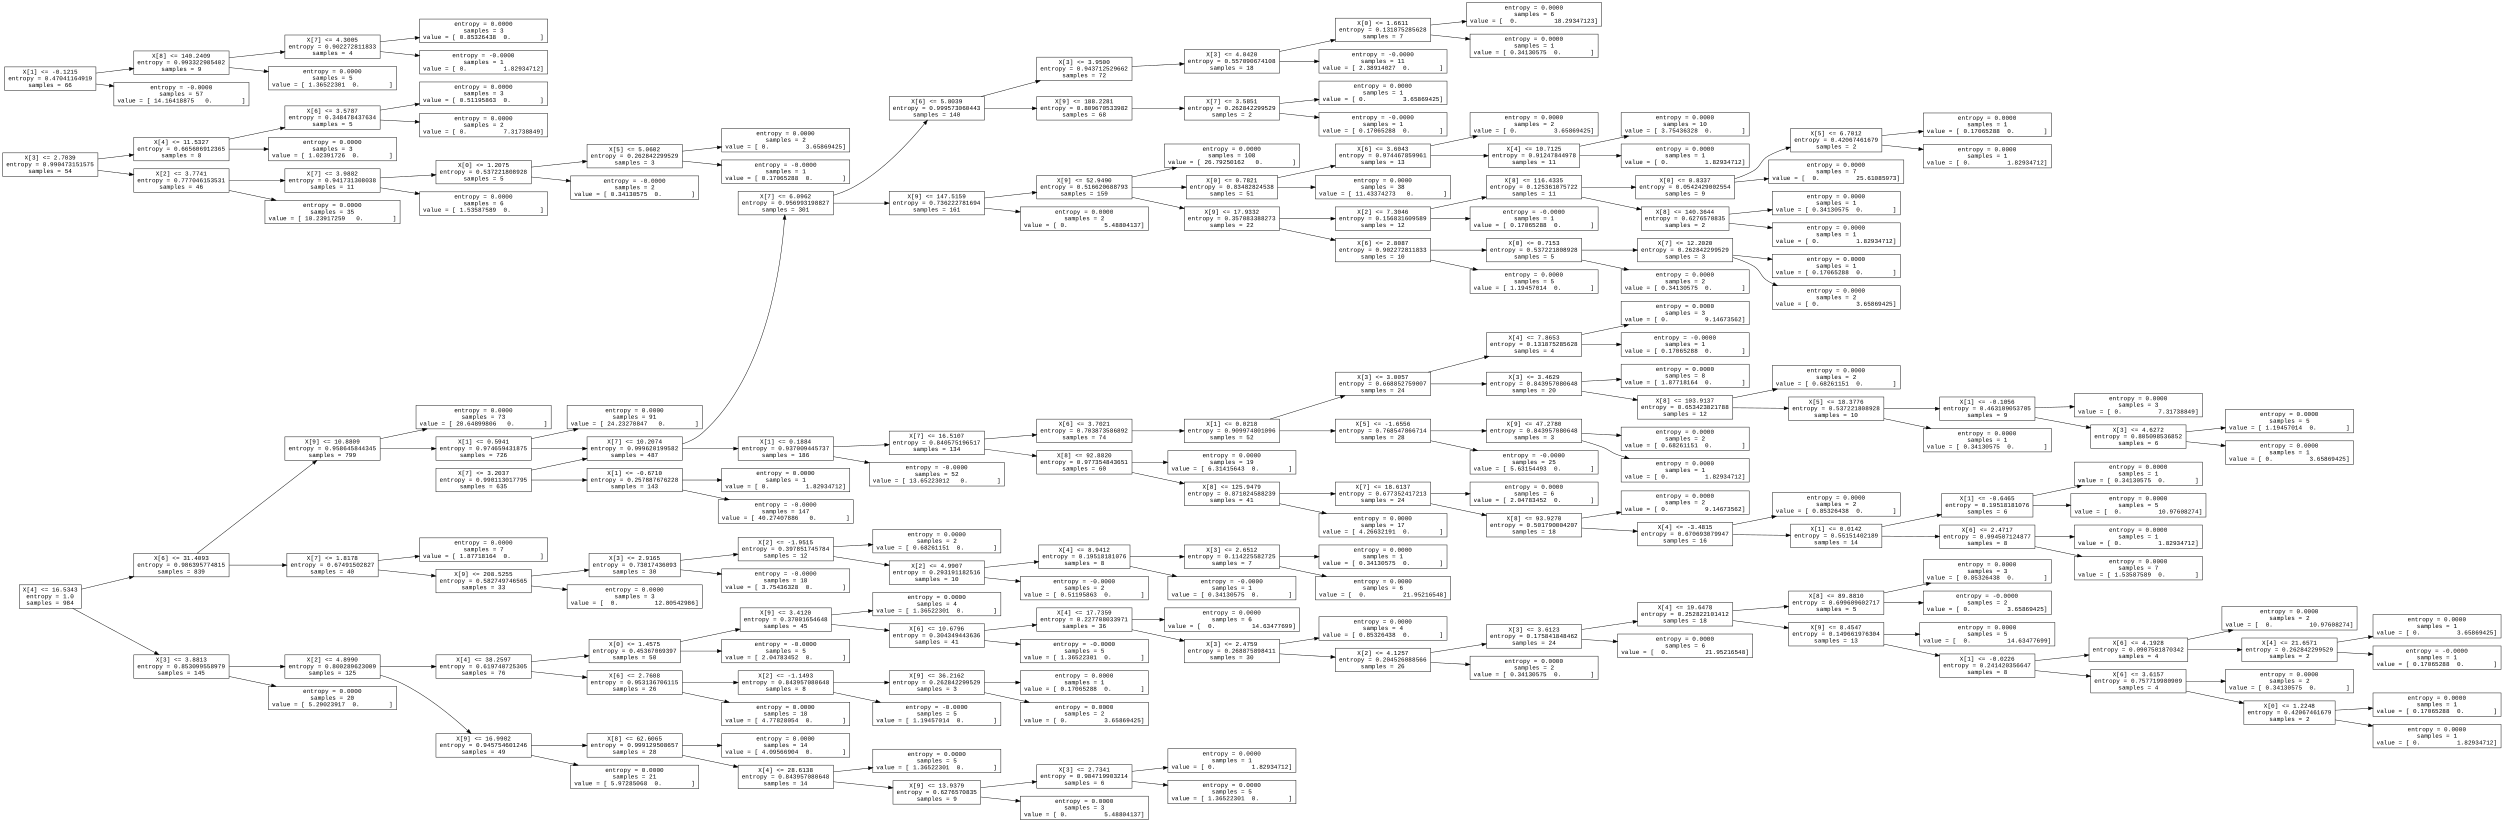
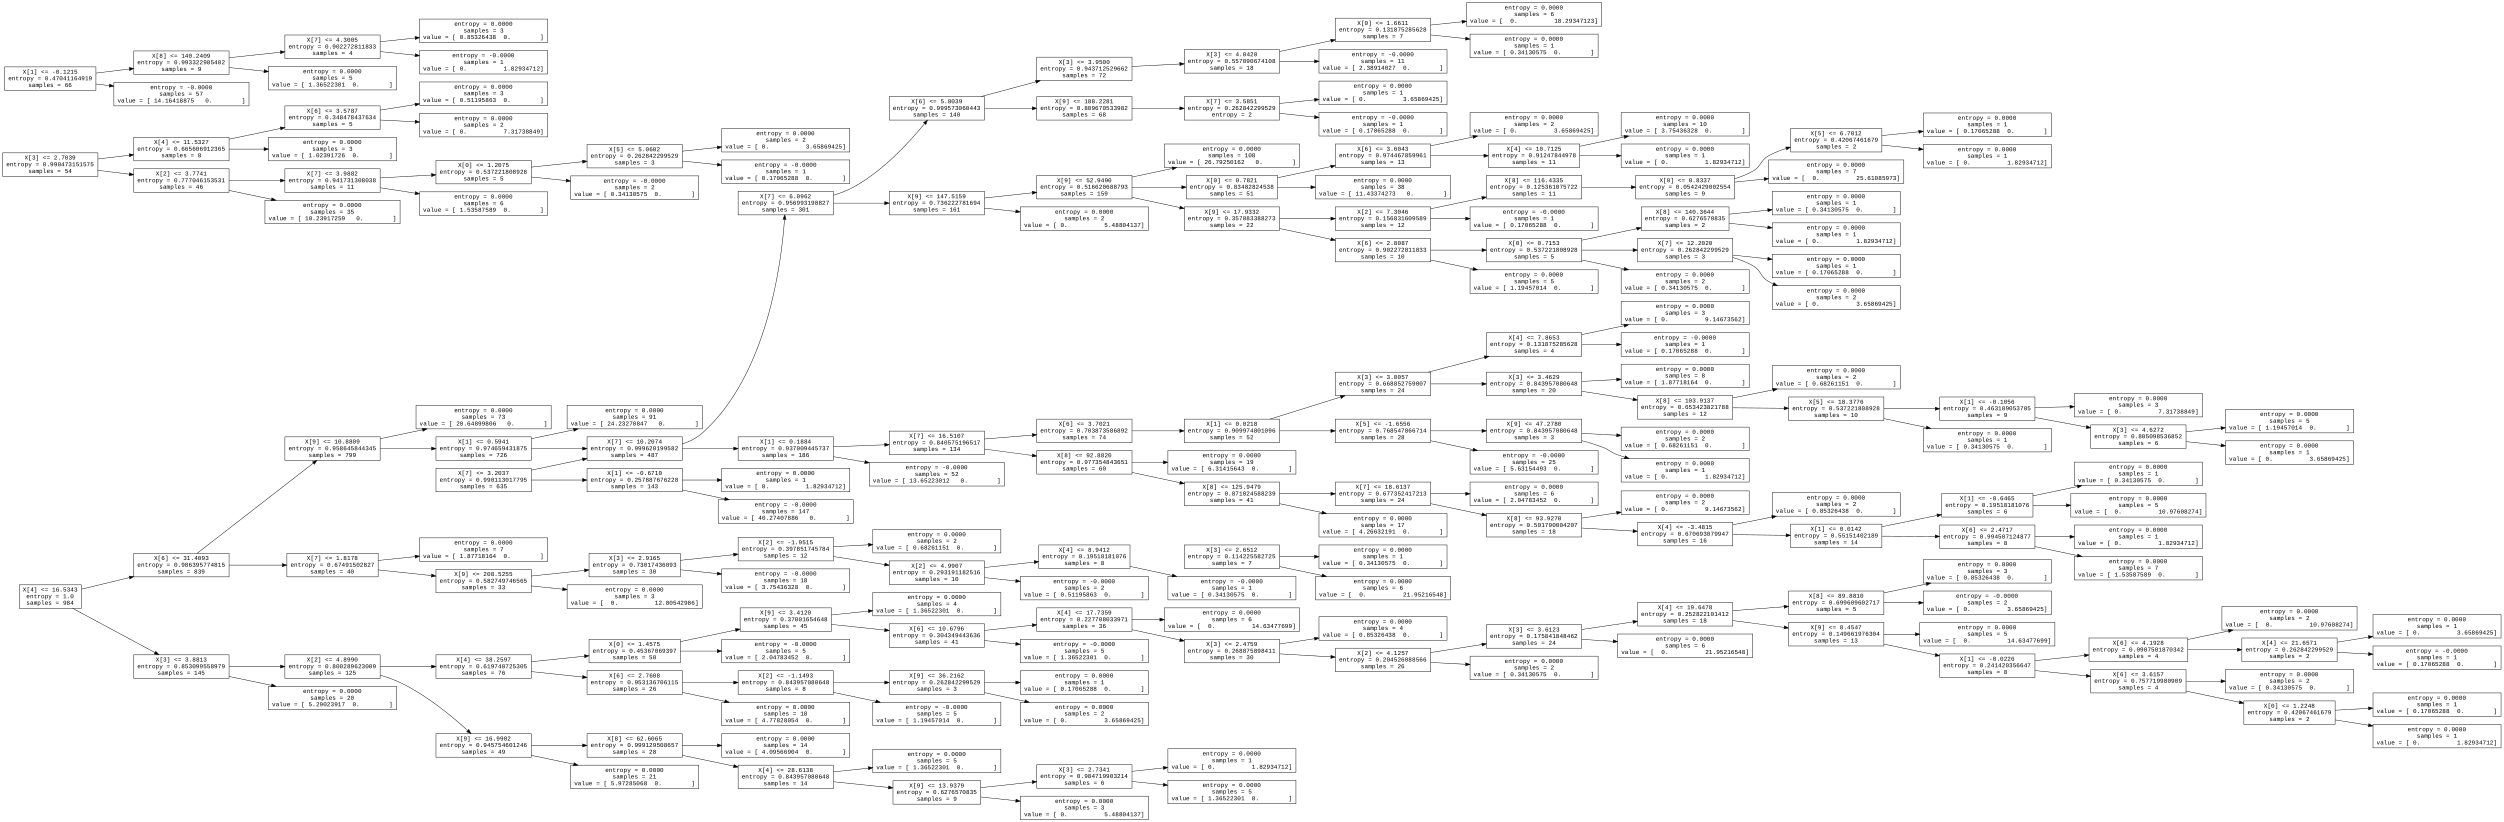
node "X[7] <= 3.5851 entropy = 0.262842299529 samples = 2": label "X[7] <= 3.5851 entropy = 0.262842299529 samples = 2" -> "X[7] <= 3.5851 entropy = 0.262842299529 entropy = 2"
edge "X[8] <= 116.4335 entropy = 0.125361075722 samples = 11" -> "X[8] <= 140.3644 entropy = 0.6276570835 samples = 2": now "X[0] <= 0.7153 entropy = 0.537221808928 samples = 5" -> "X[8] <= 140.3644 entropy = 0.6276570835 samples = 2"
edge "X[4] <= 8.9412 entropy = 0.19518181076 samples = 8" -> "X[3] <= 2.6512 entropy = 0.114225582725 samples = 7": removed
